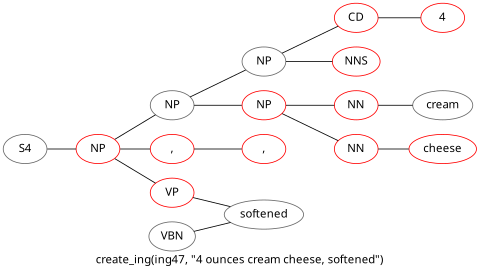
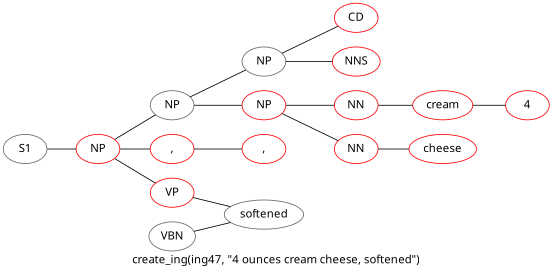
edge "CD" -- "4": now "cream" -- "4"
node "cream": color gray40 -> red
node "S4": label "S4" -> "S1"
